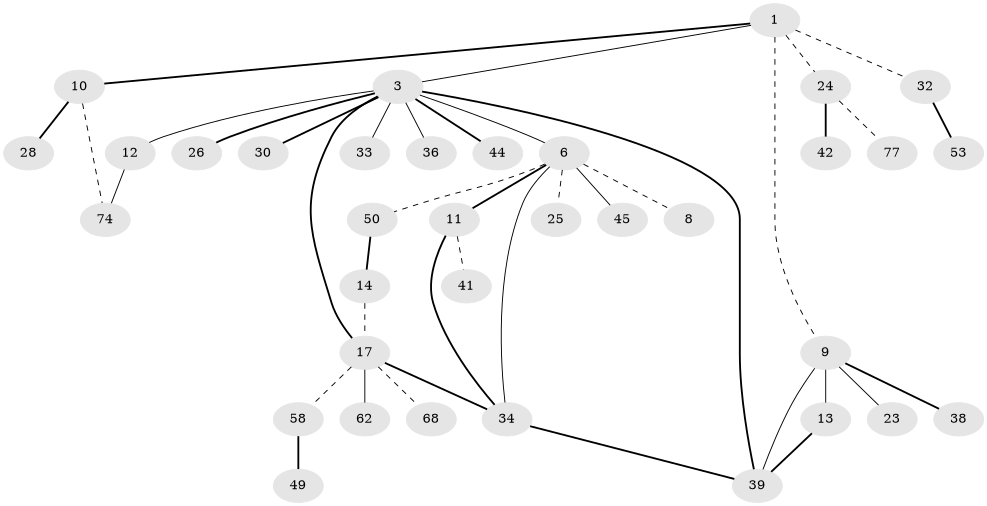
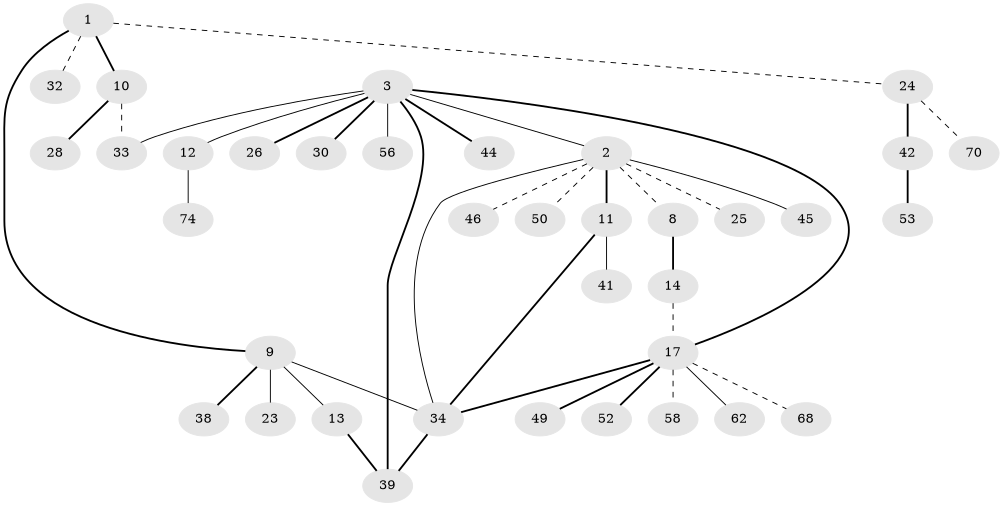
edge "1" -- "3": removed
edge "32" -- "53": now "42" -- "53"
edge "10" -- "74": now "10" -- "33"
node "36": label "36" -> "56"
node "6": label "6" -> "2"
node "77": label "77" -> "70"
edge "1" -- "9": style dashed -> bold
node "46": added
edge "50" -- "14": now "8" -- "14"
edge "11" -- "41": style dashed -> solid
edge "9" -- "39": now "9" -- "34"
node "52": added
edge "58" -- "49": now "17" -- "49"
